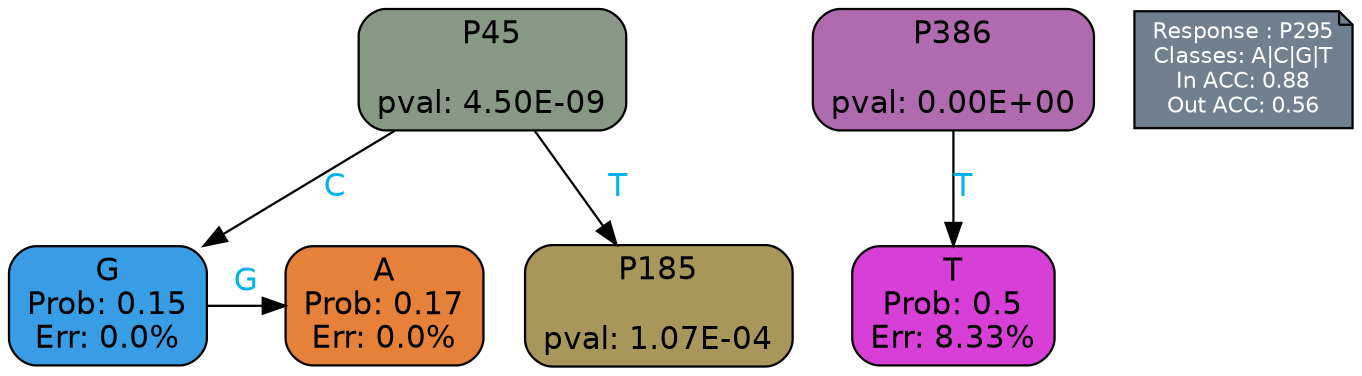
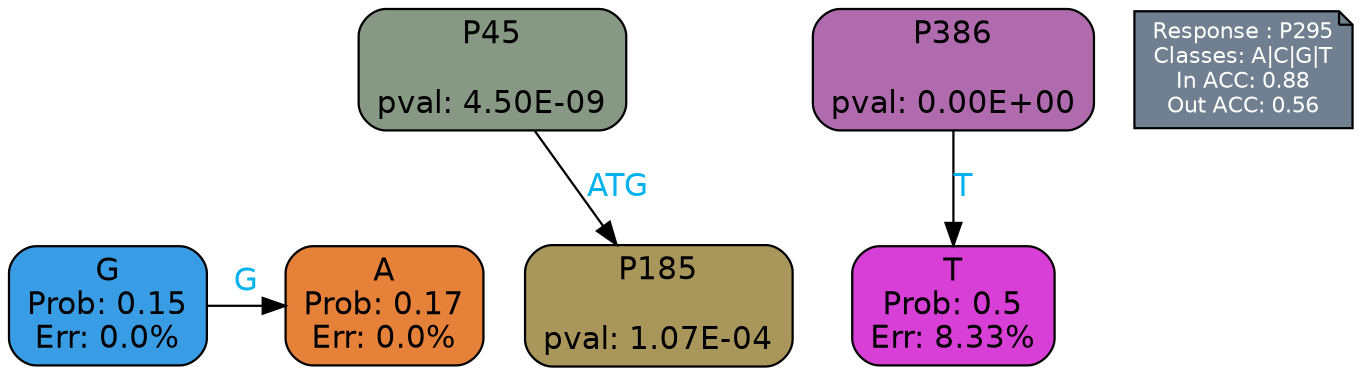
edge "P45 pval: 4.50E-09" -> "G Prob: 0.15 Err: 0.0%": removed, label "C"
edge "P45 pval: 4.50E-09" -> "P185 pval: 1.07E-04": label "T" -> "ATG"
